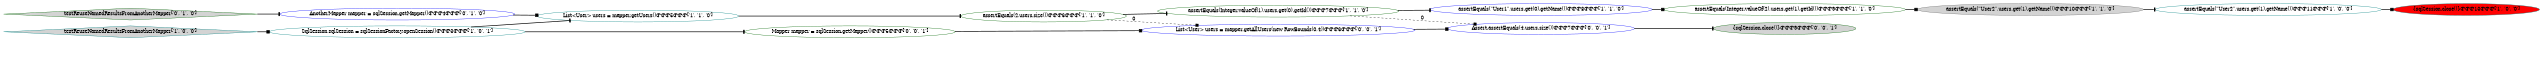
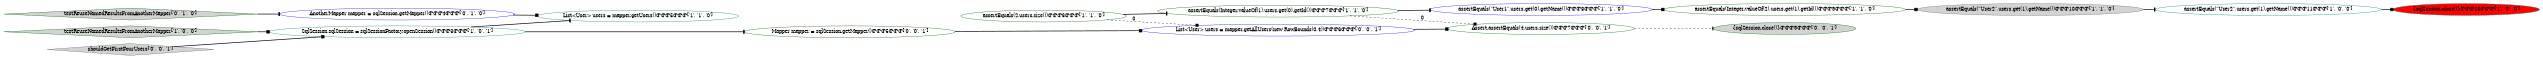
edge "List<User> users = mapper.getUsers()@@@5@@@['1', '1', '0']" -> "assertEquals(2,users.size())@@@6@@@['1', '1', '0']": removed
node "Assert.assertEquals(4,users.size())@@@7@@@['0', '0', '1']": color blue -> darkgreen
edge "Assert.assertEquals(4,users.size())@@@7@@@['0', '0', '1']" -> "{sqlSession.close()}@@@9@@@['0', '0', '1']": style bold -> dashed
node "testReuseNamedResultsFromAnotherMapper['1', '0', '0']": color teal -> darkgreen
node "shouldGetFirstFourUsers['0', '0', '1']": added
